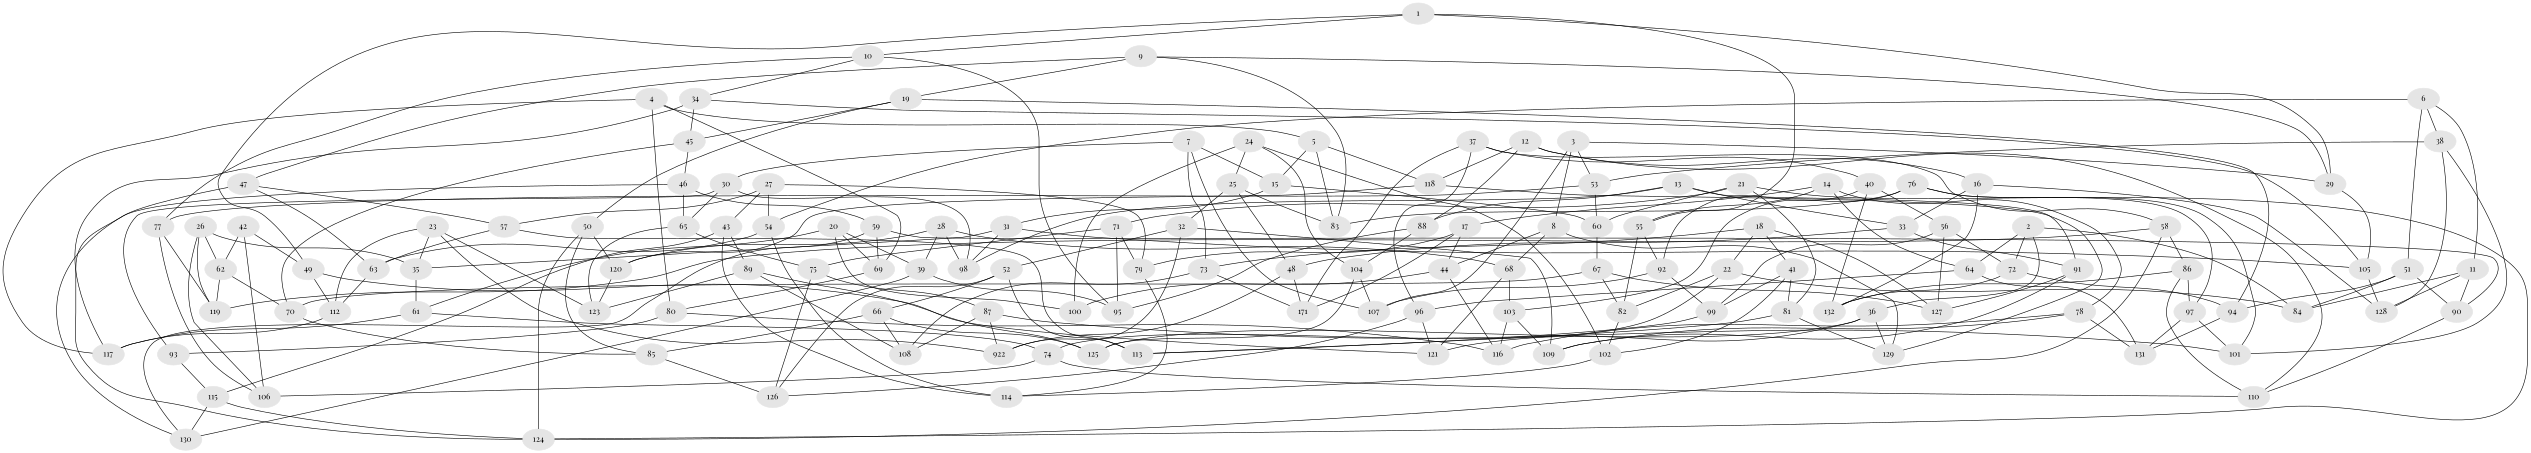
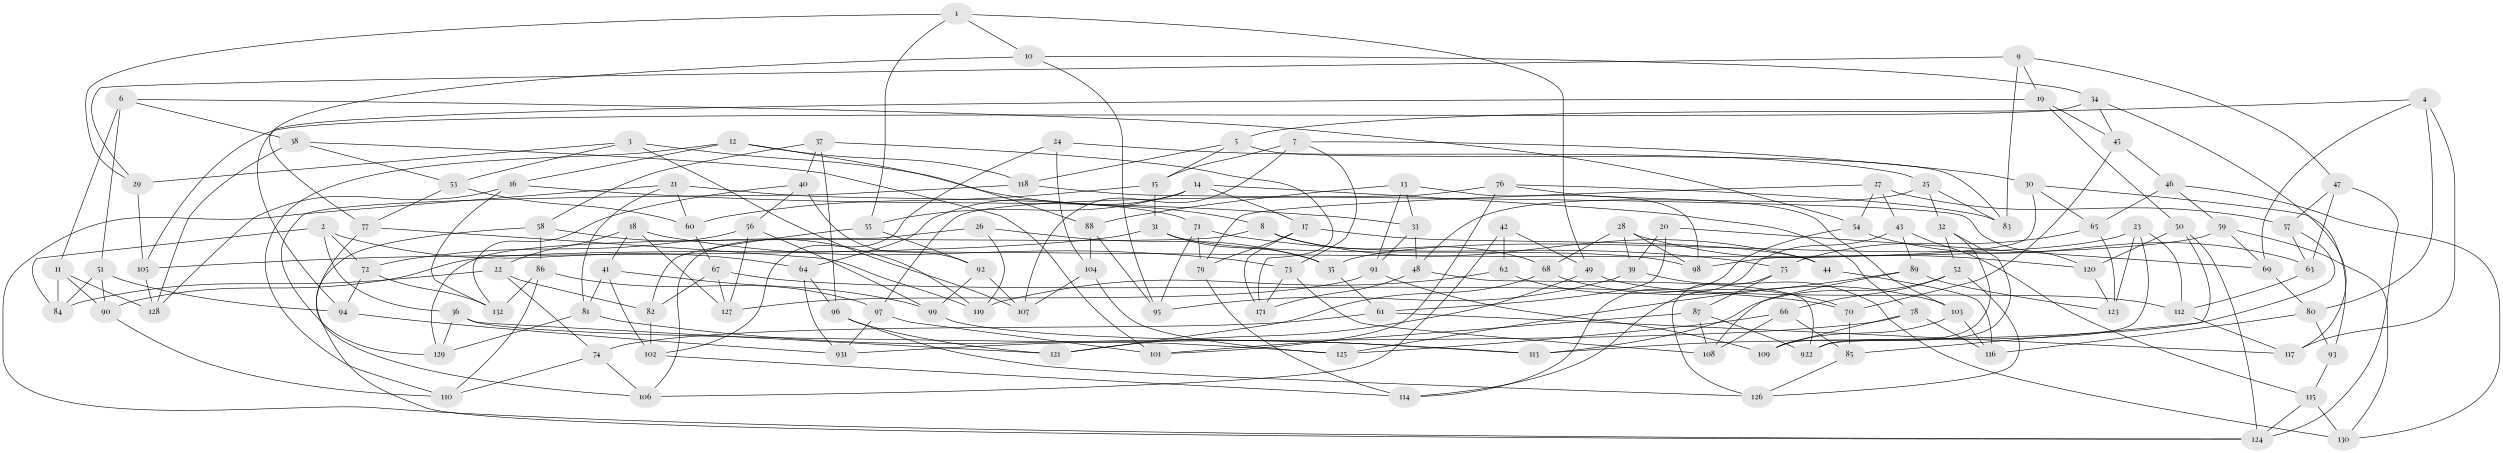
edge "26" -- "62": removed
node "100": removed
node "131": label "131" -> "931"
